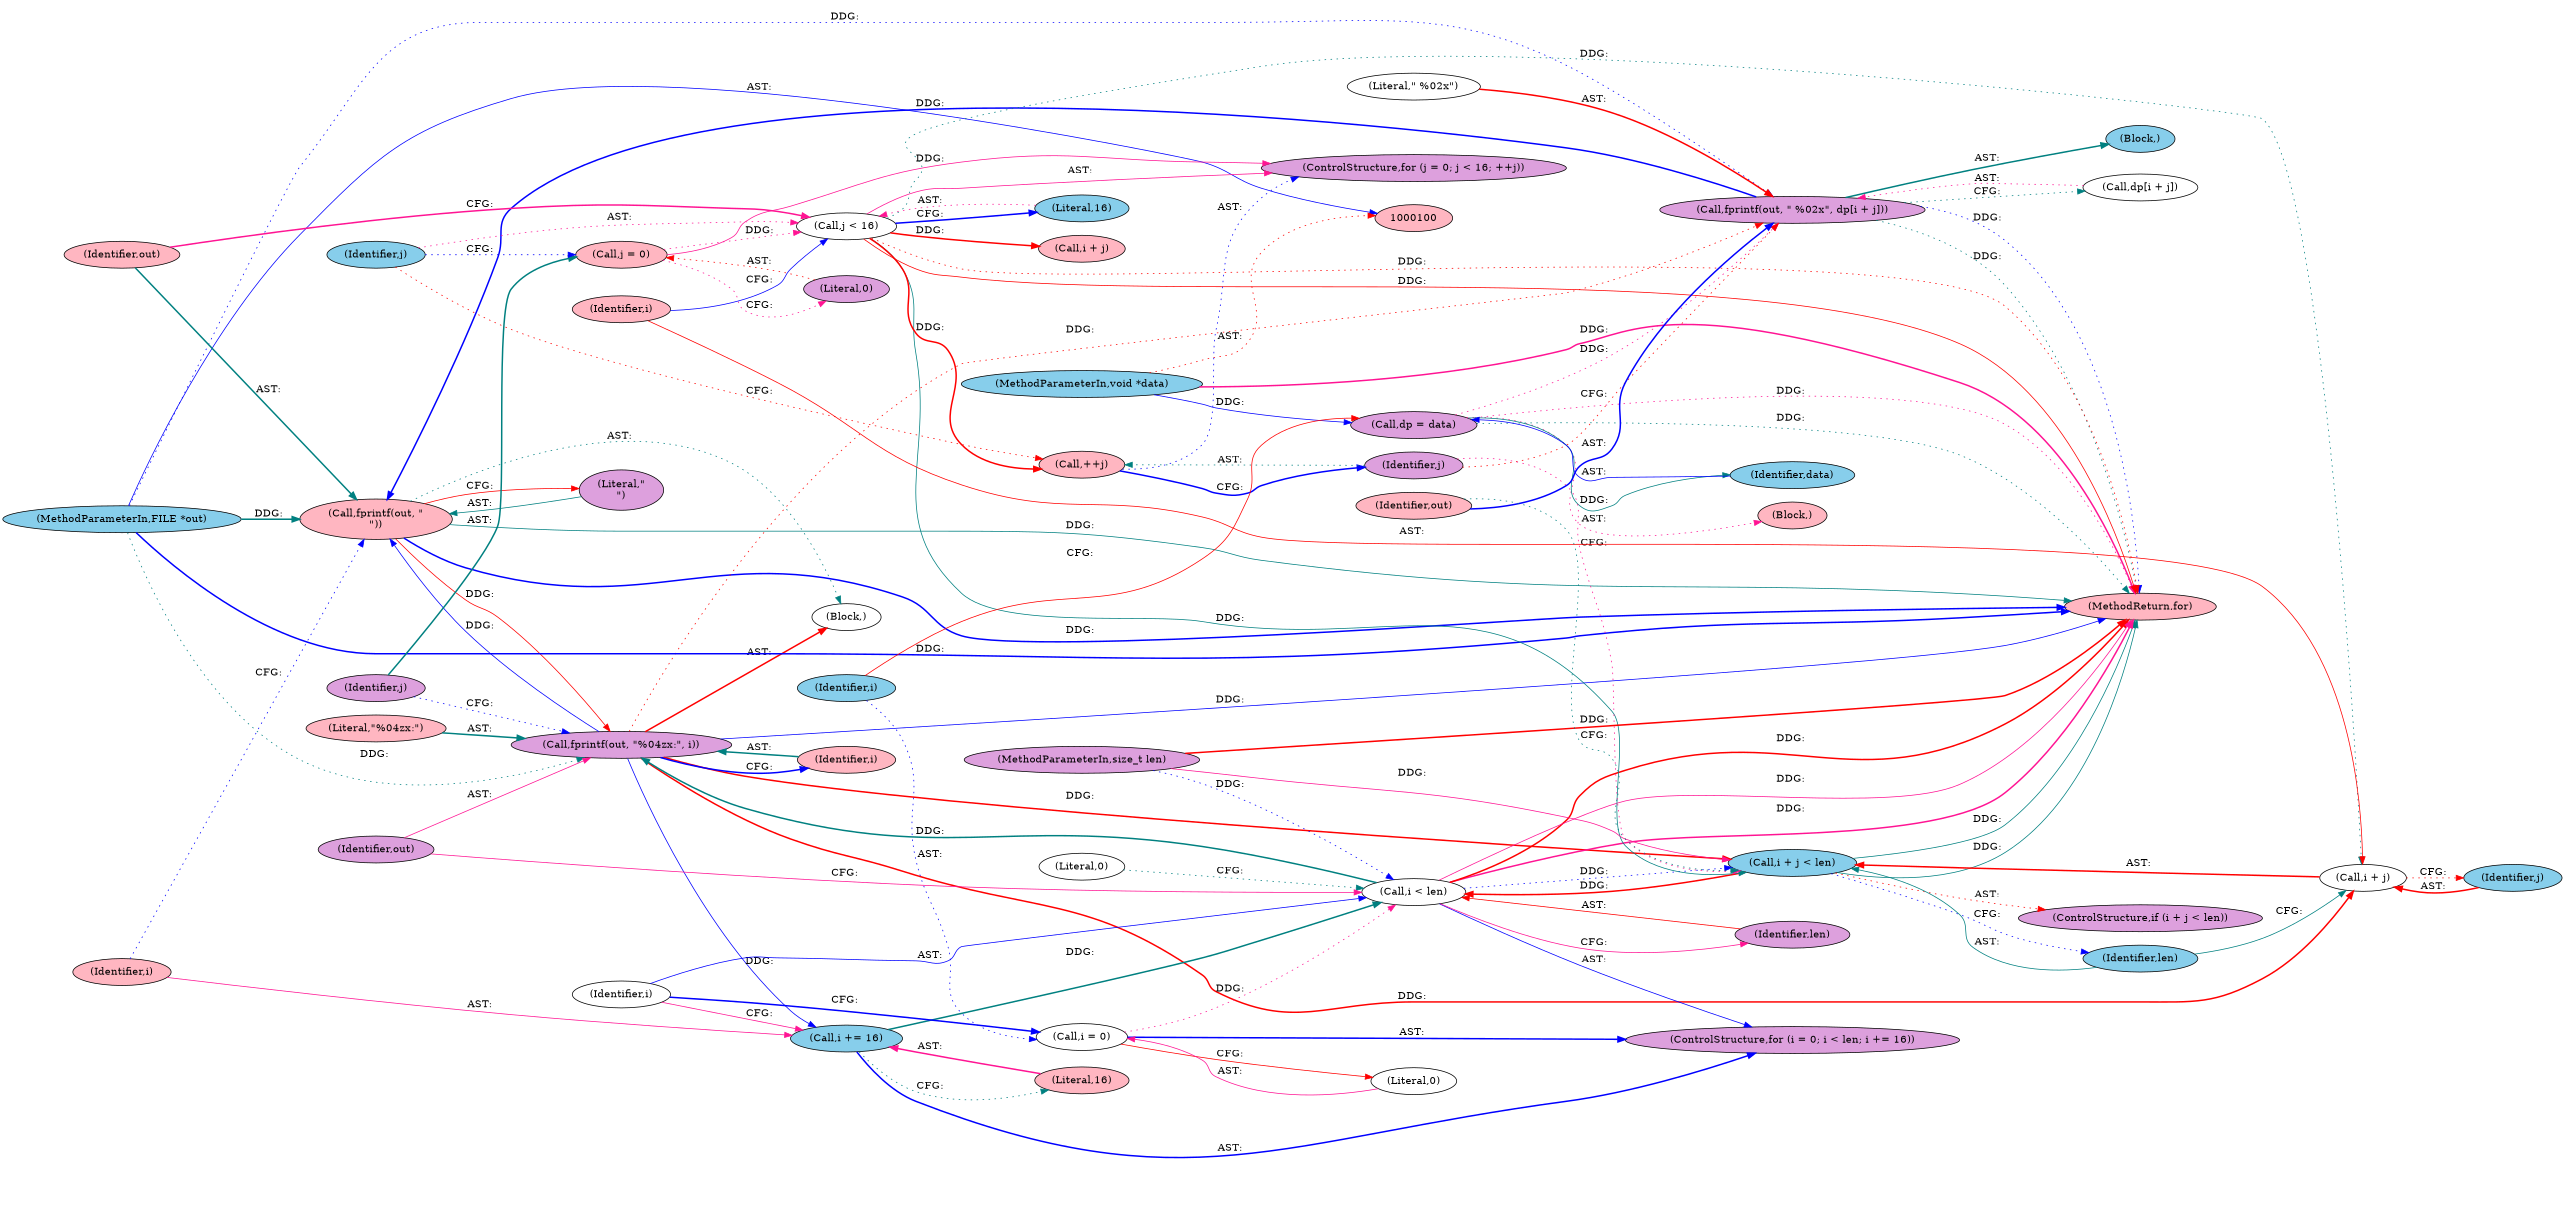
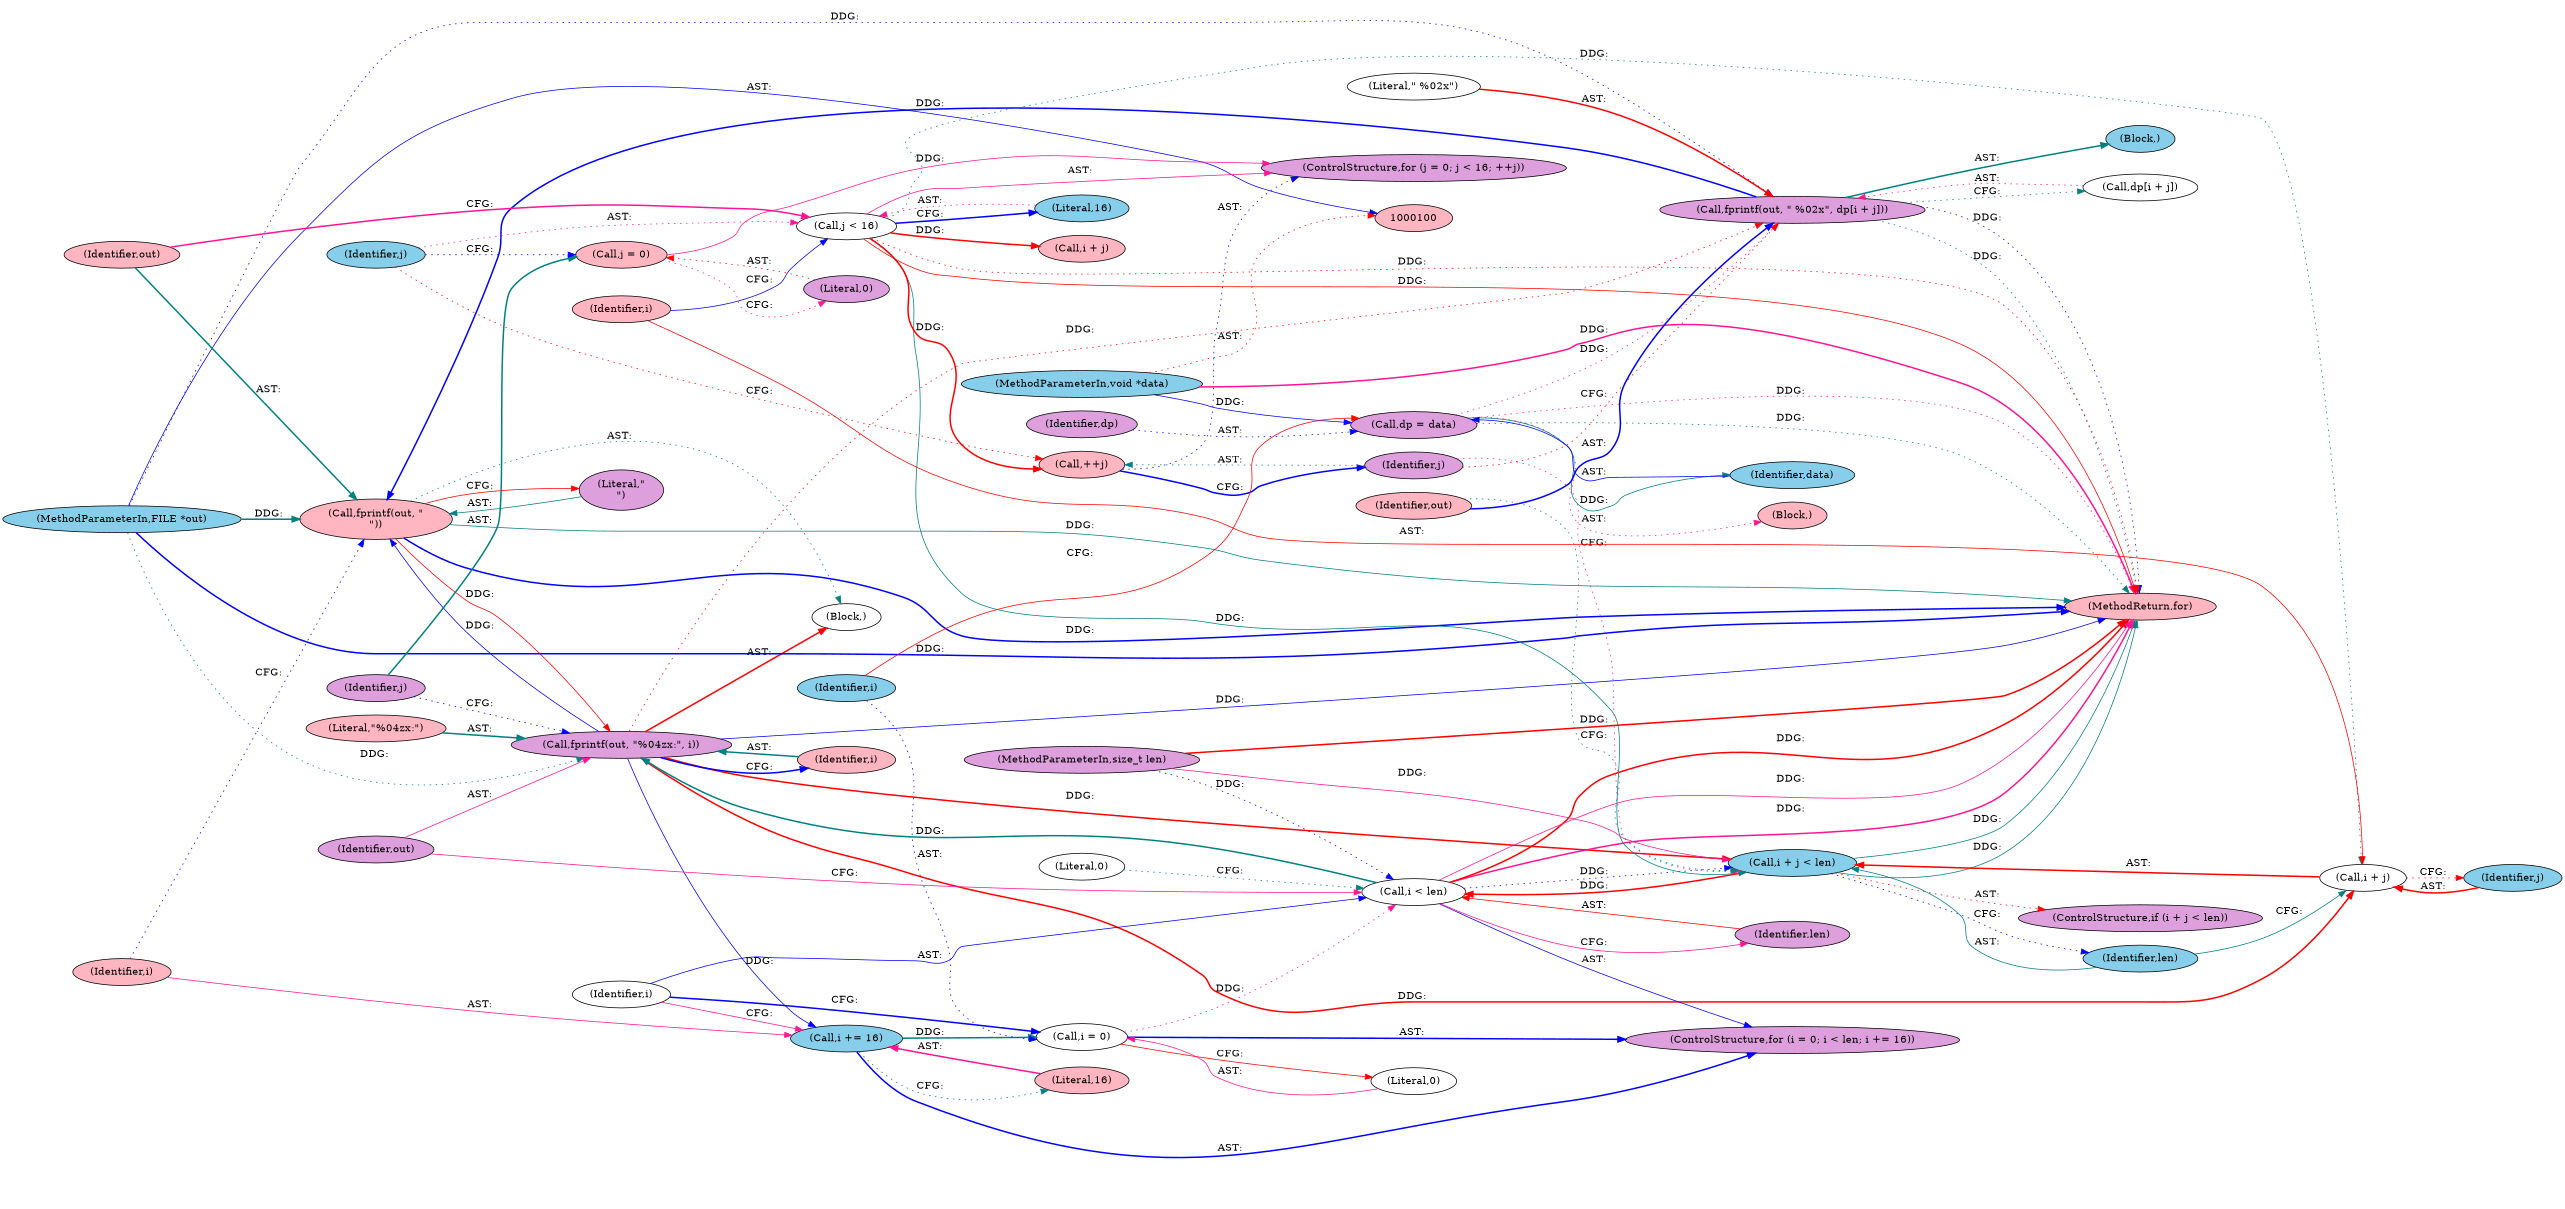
edge "(Call,j = 0)" -> "(Call,j < 16)": removed, label "DDG:"
node "(Identifier,dp)": added
edge "(Call,i += 16)" -> "(Call,i < len)": now "(Call,i += 16)" -> "(Call,i = 0)"
